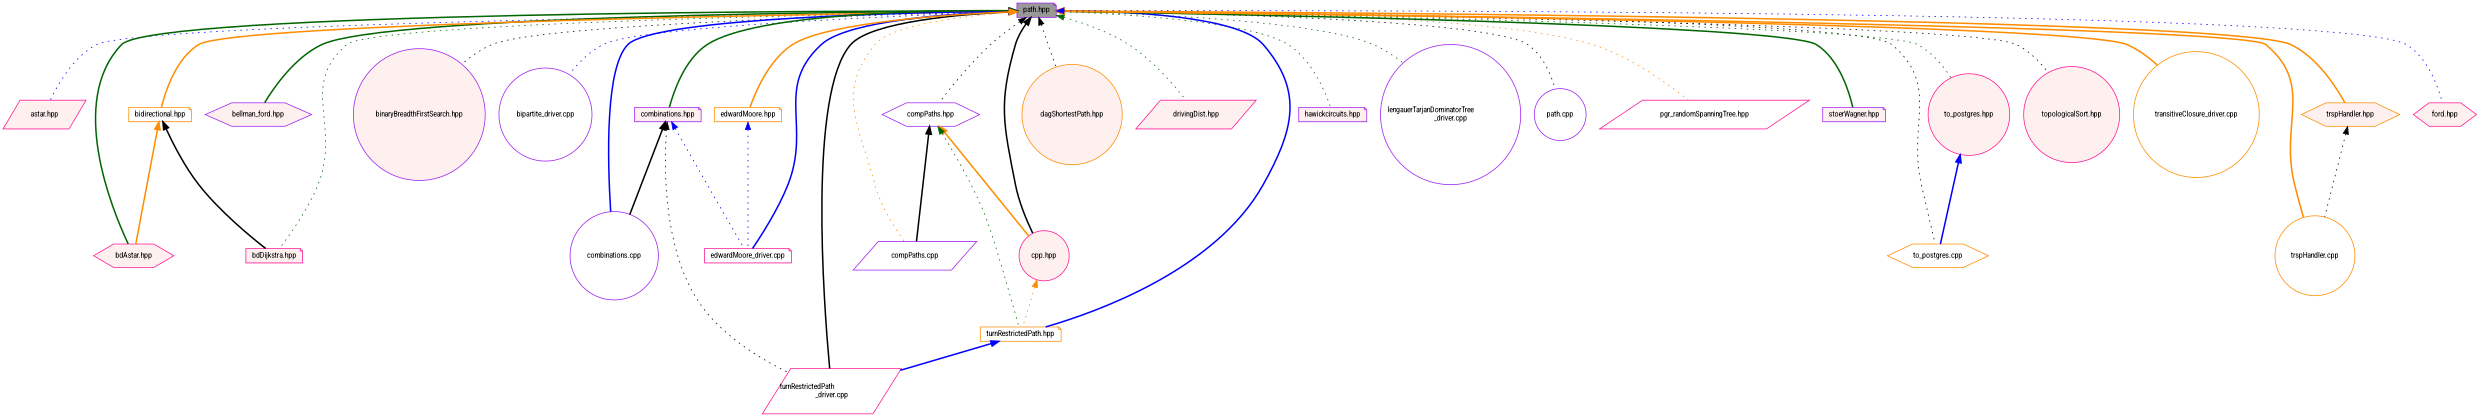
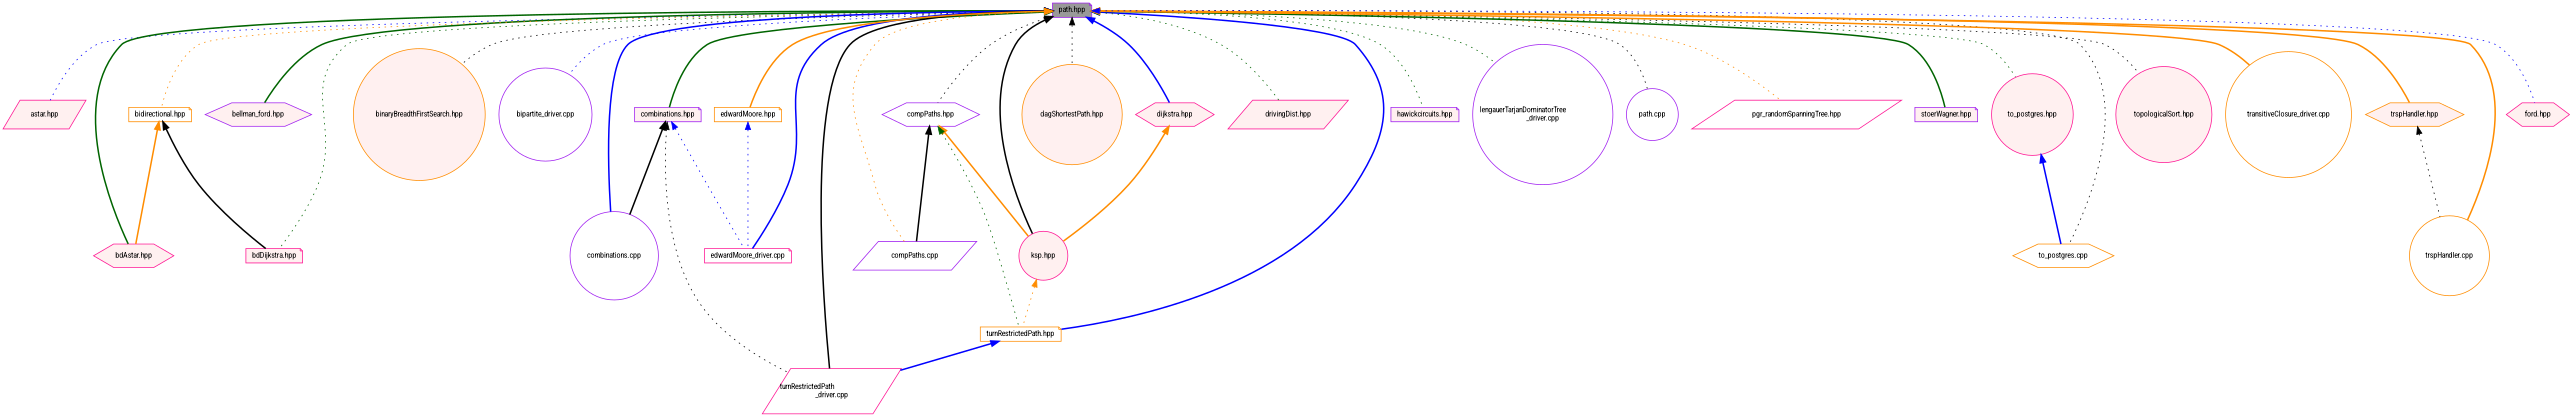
edge "bidirectional.hpp" -> "path.hpp": style bold -> dotted
node "binaryBreadthFirstSearch.hpp": color purple -> darkorange
node "dijkstra.hpp": added
node "cpp.hpp": label "cpp.hpp" -> "ksp.hpp"
